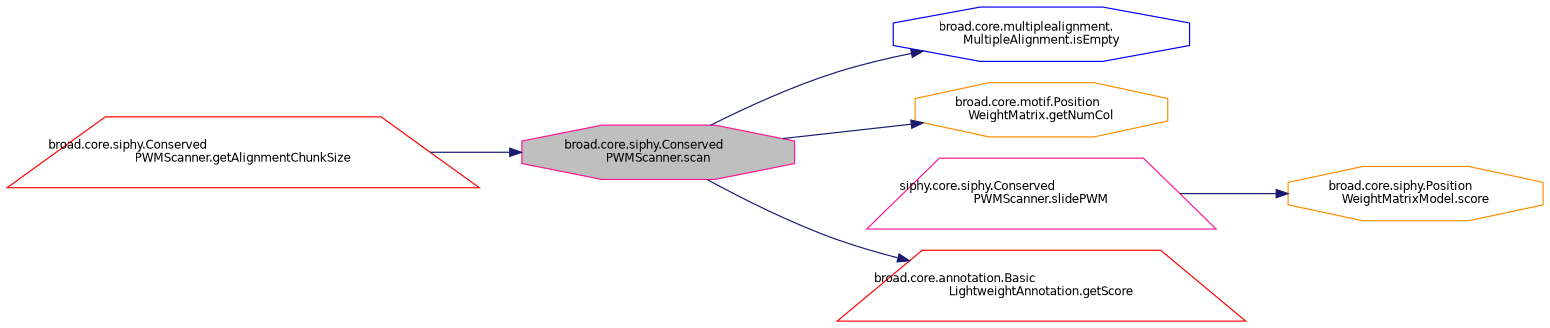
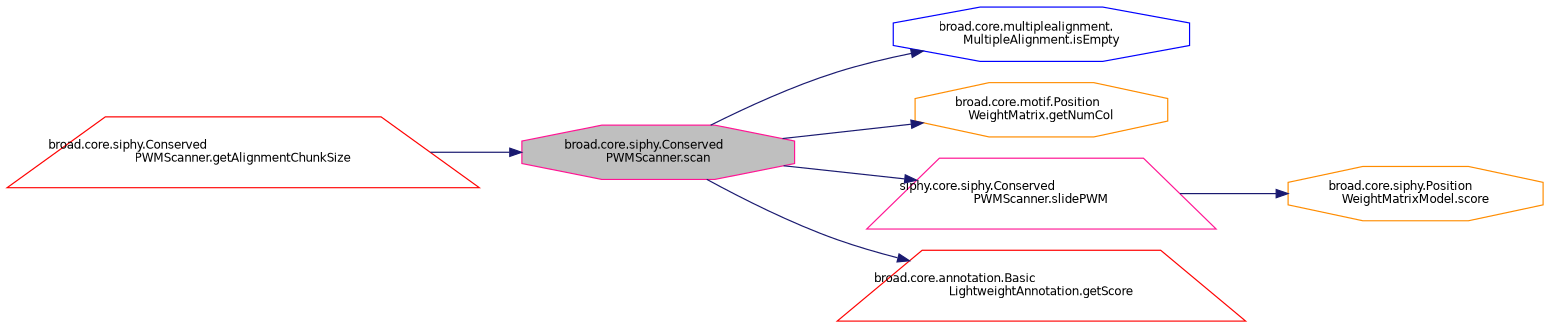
edge "broad.core.siphy.Conserved PWMScanner.scan" -> "siphy.core.siphy.Conserved PWMScanner.slidePWM": added
